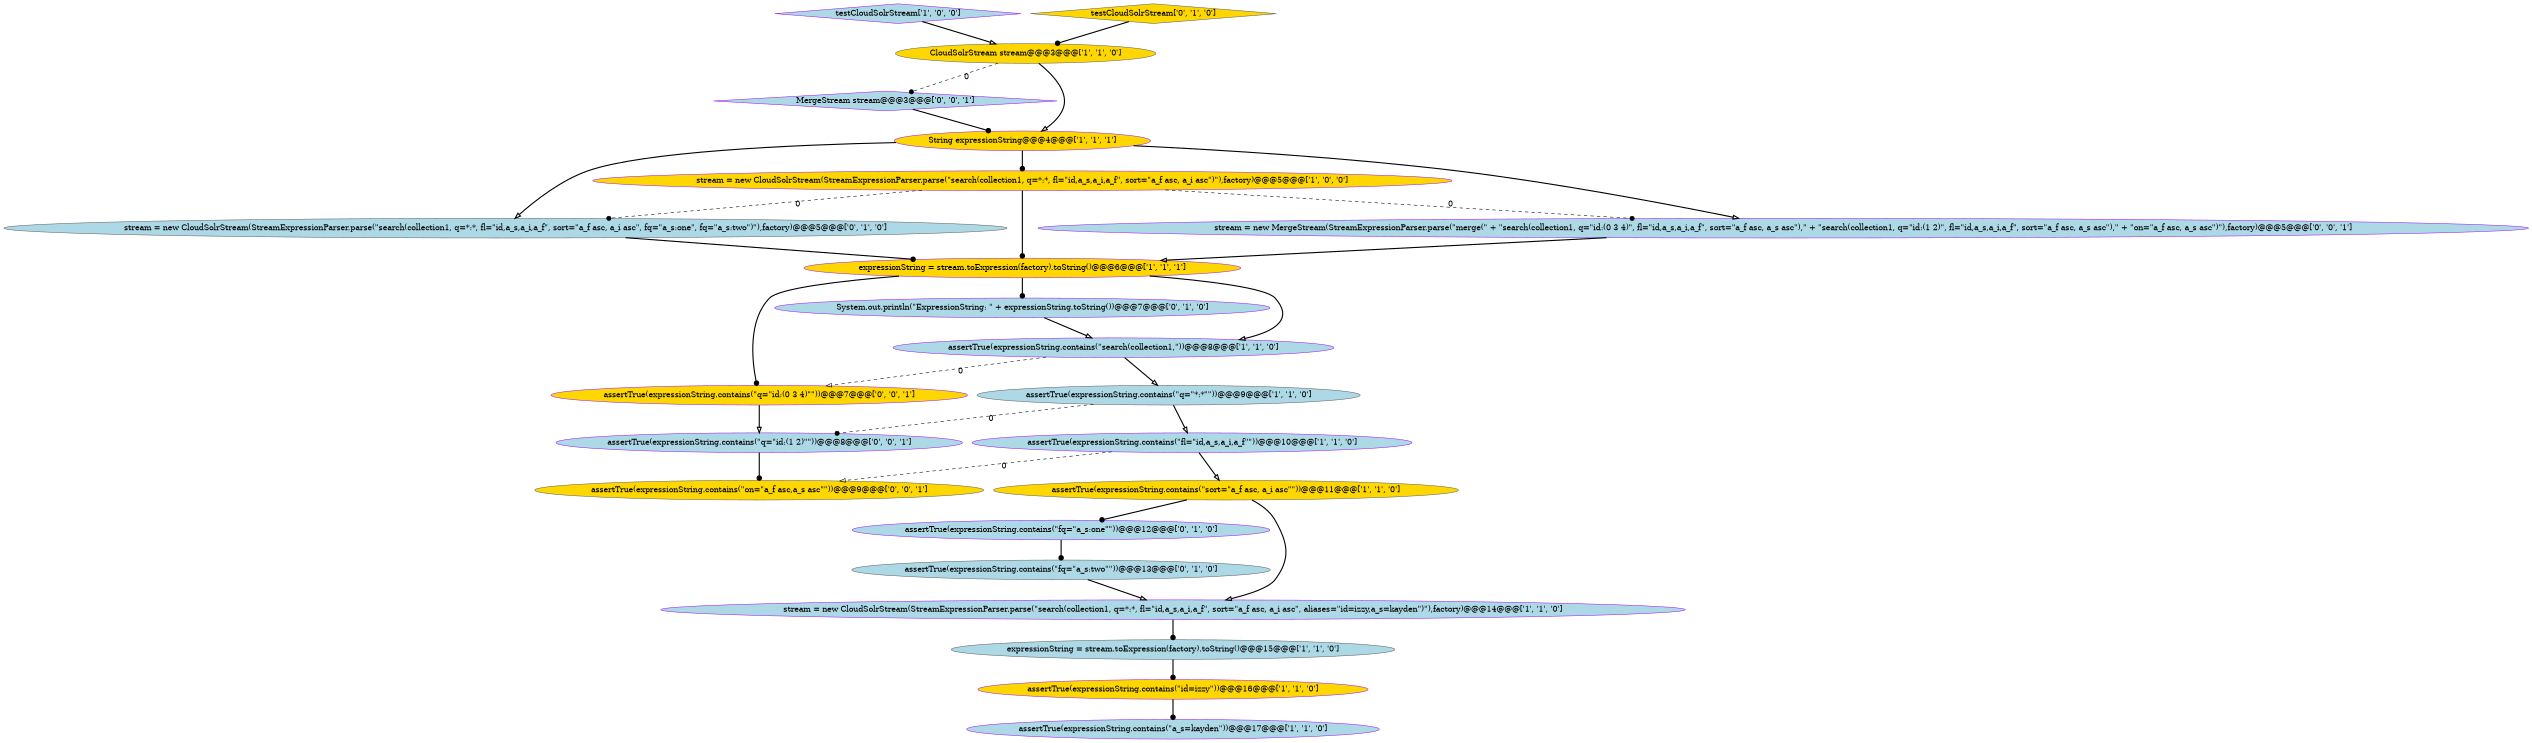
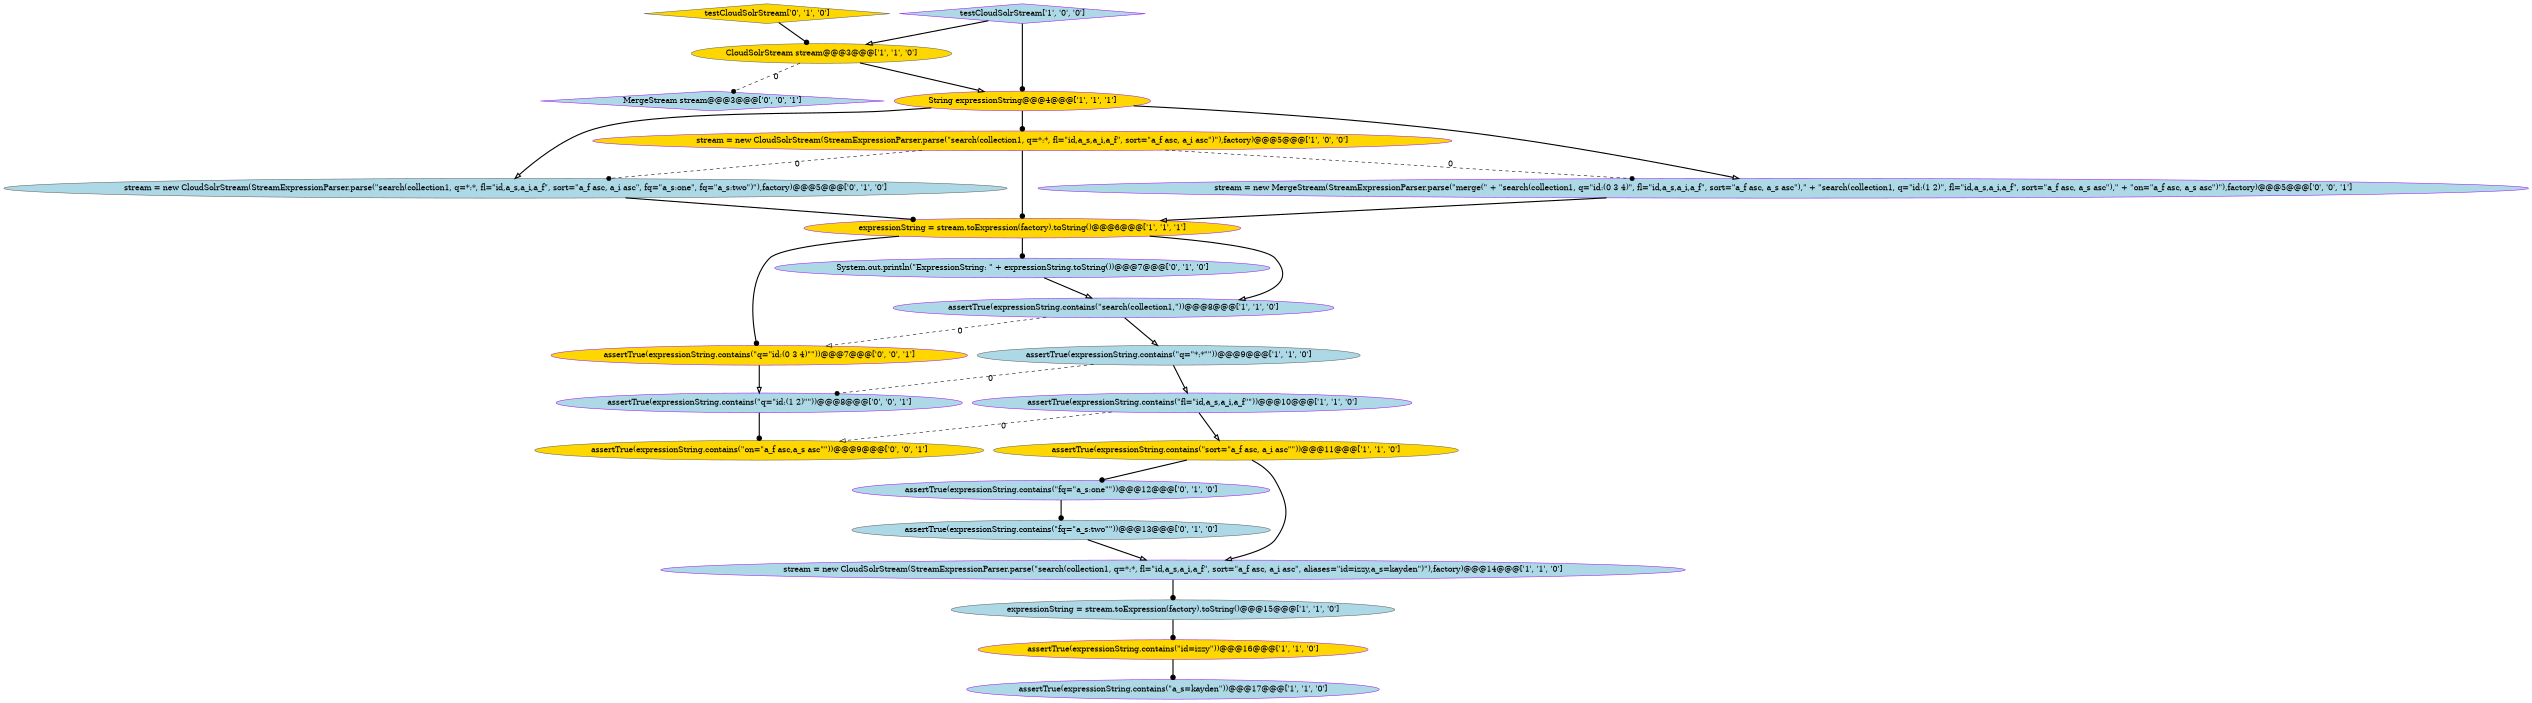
edge "MergeStream stream@@@3@@@['0', '0', '1']" -> "String expressionString@@@4@@@['1', '1', '1']": now "testCloudSolrStream['1', '0', '0']" -> "String expressionString@@@4@@@['1', '1', '1']"
